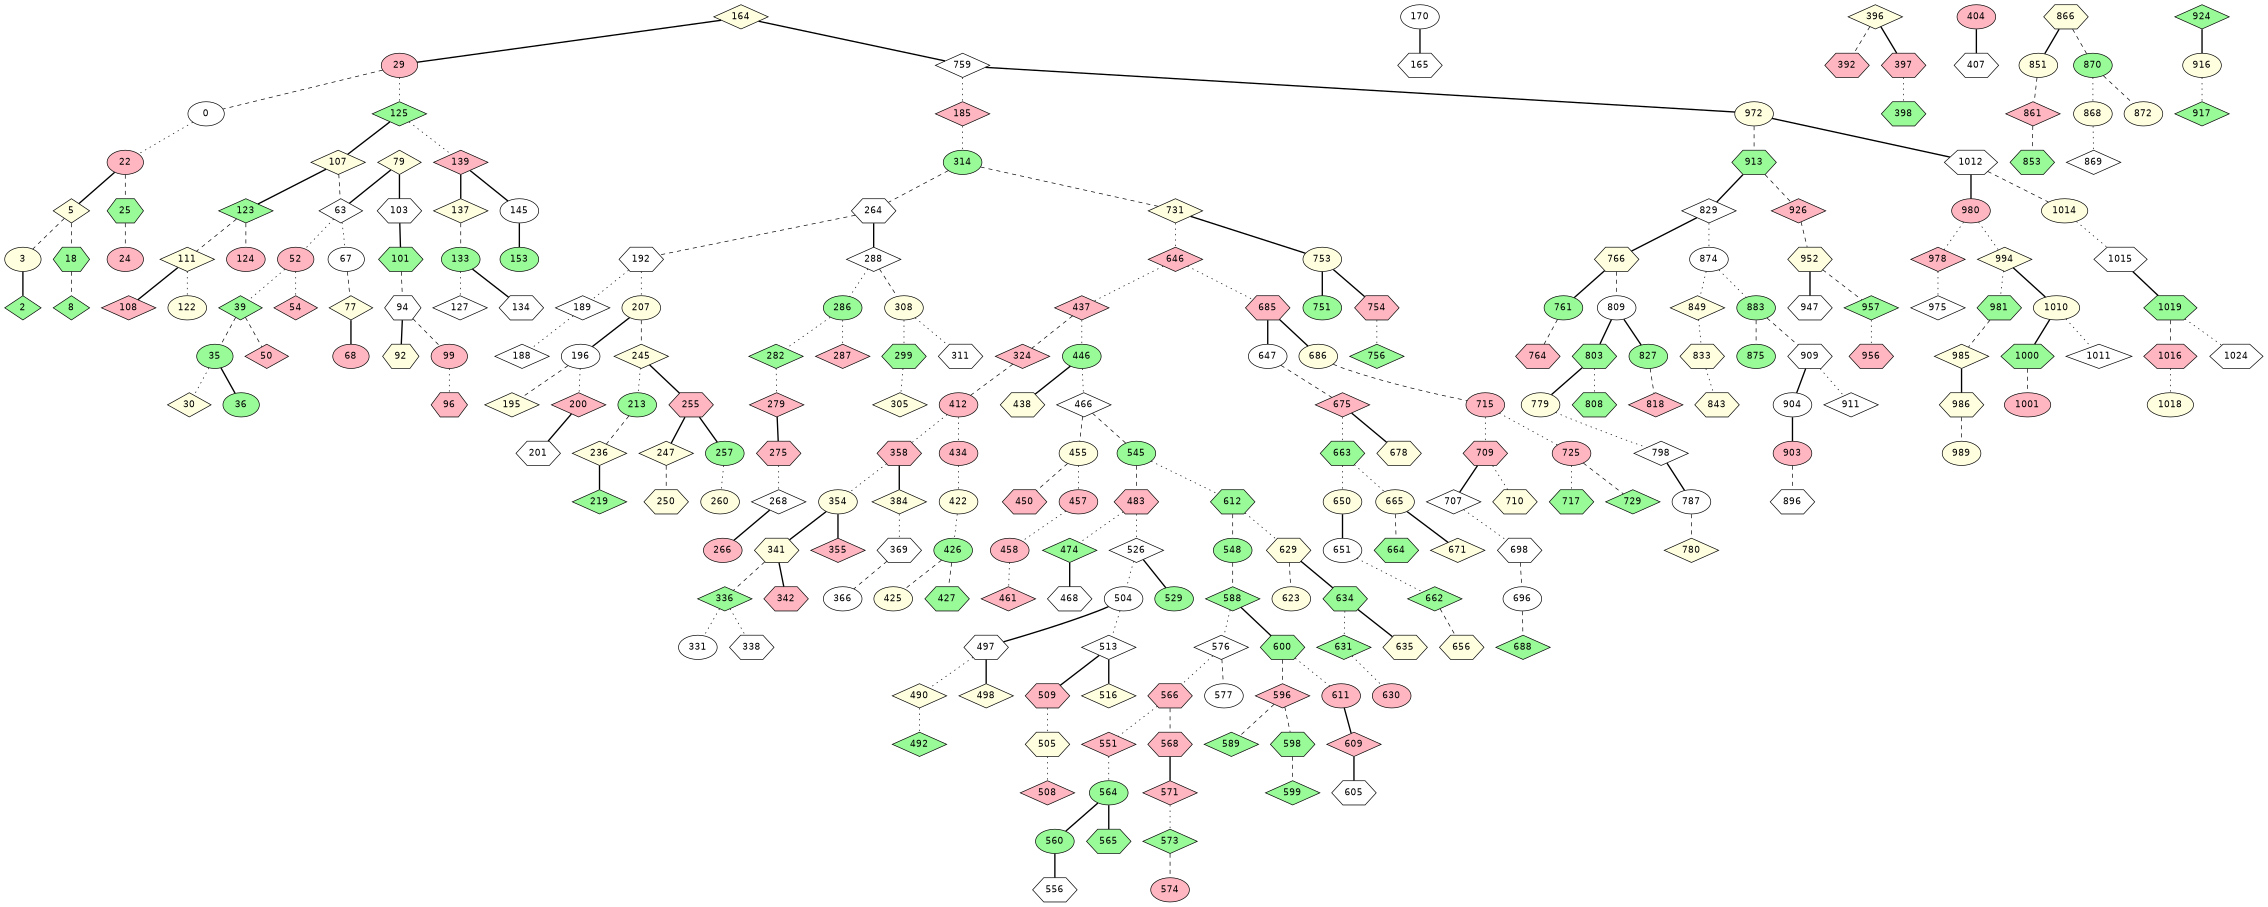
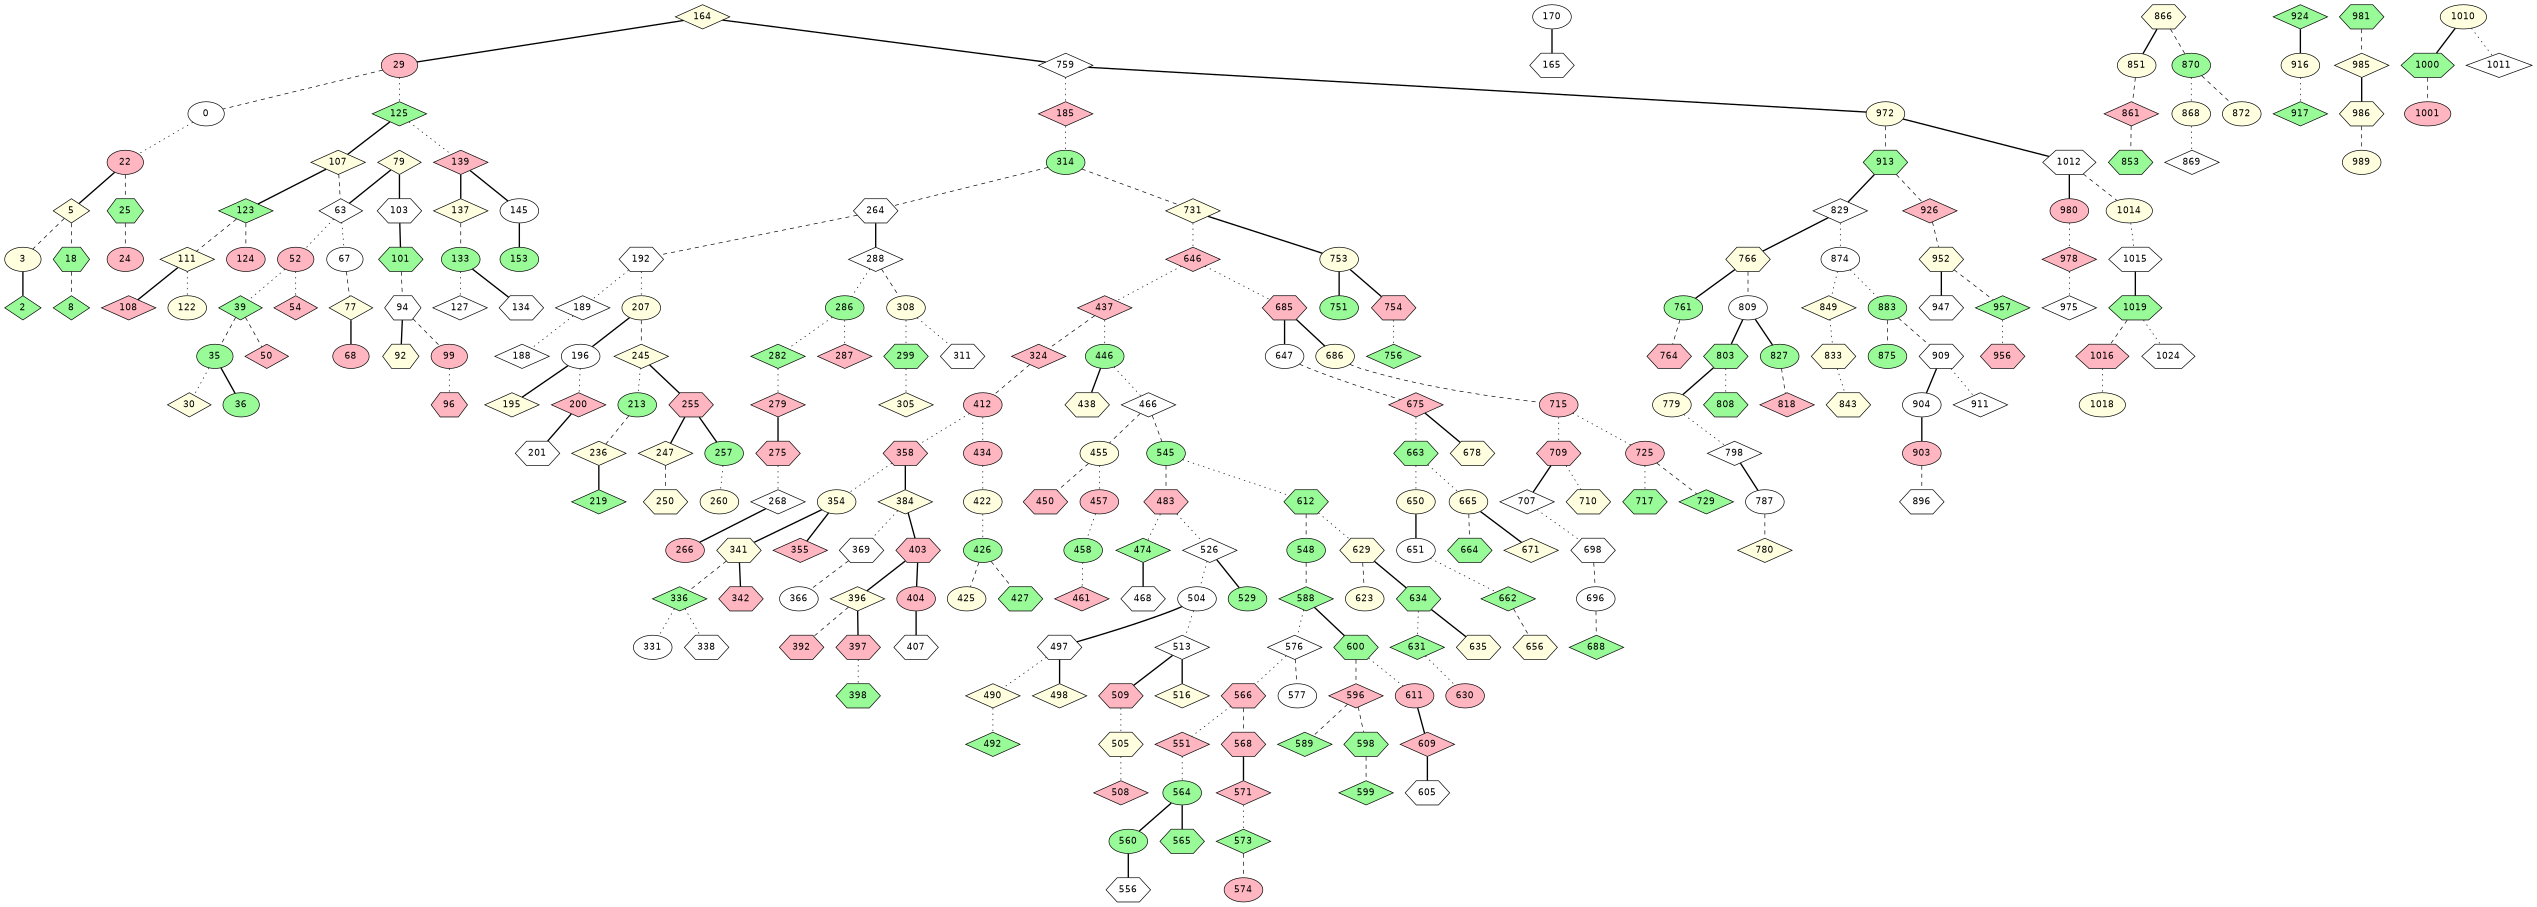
node "994": removed
edge "196" -- "195": style dashed -> bold
node "403": added
node "458": fillcolor lightpink -> palegreen
